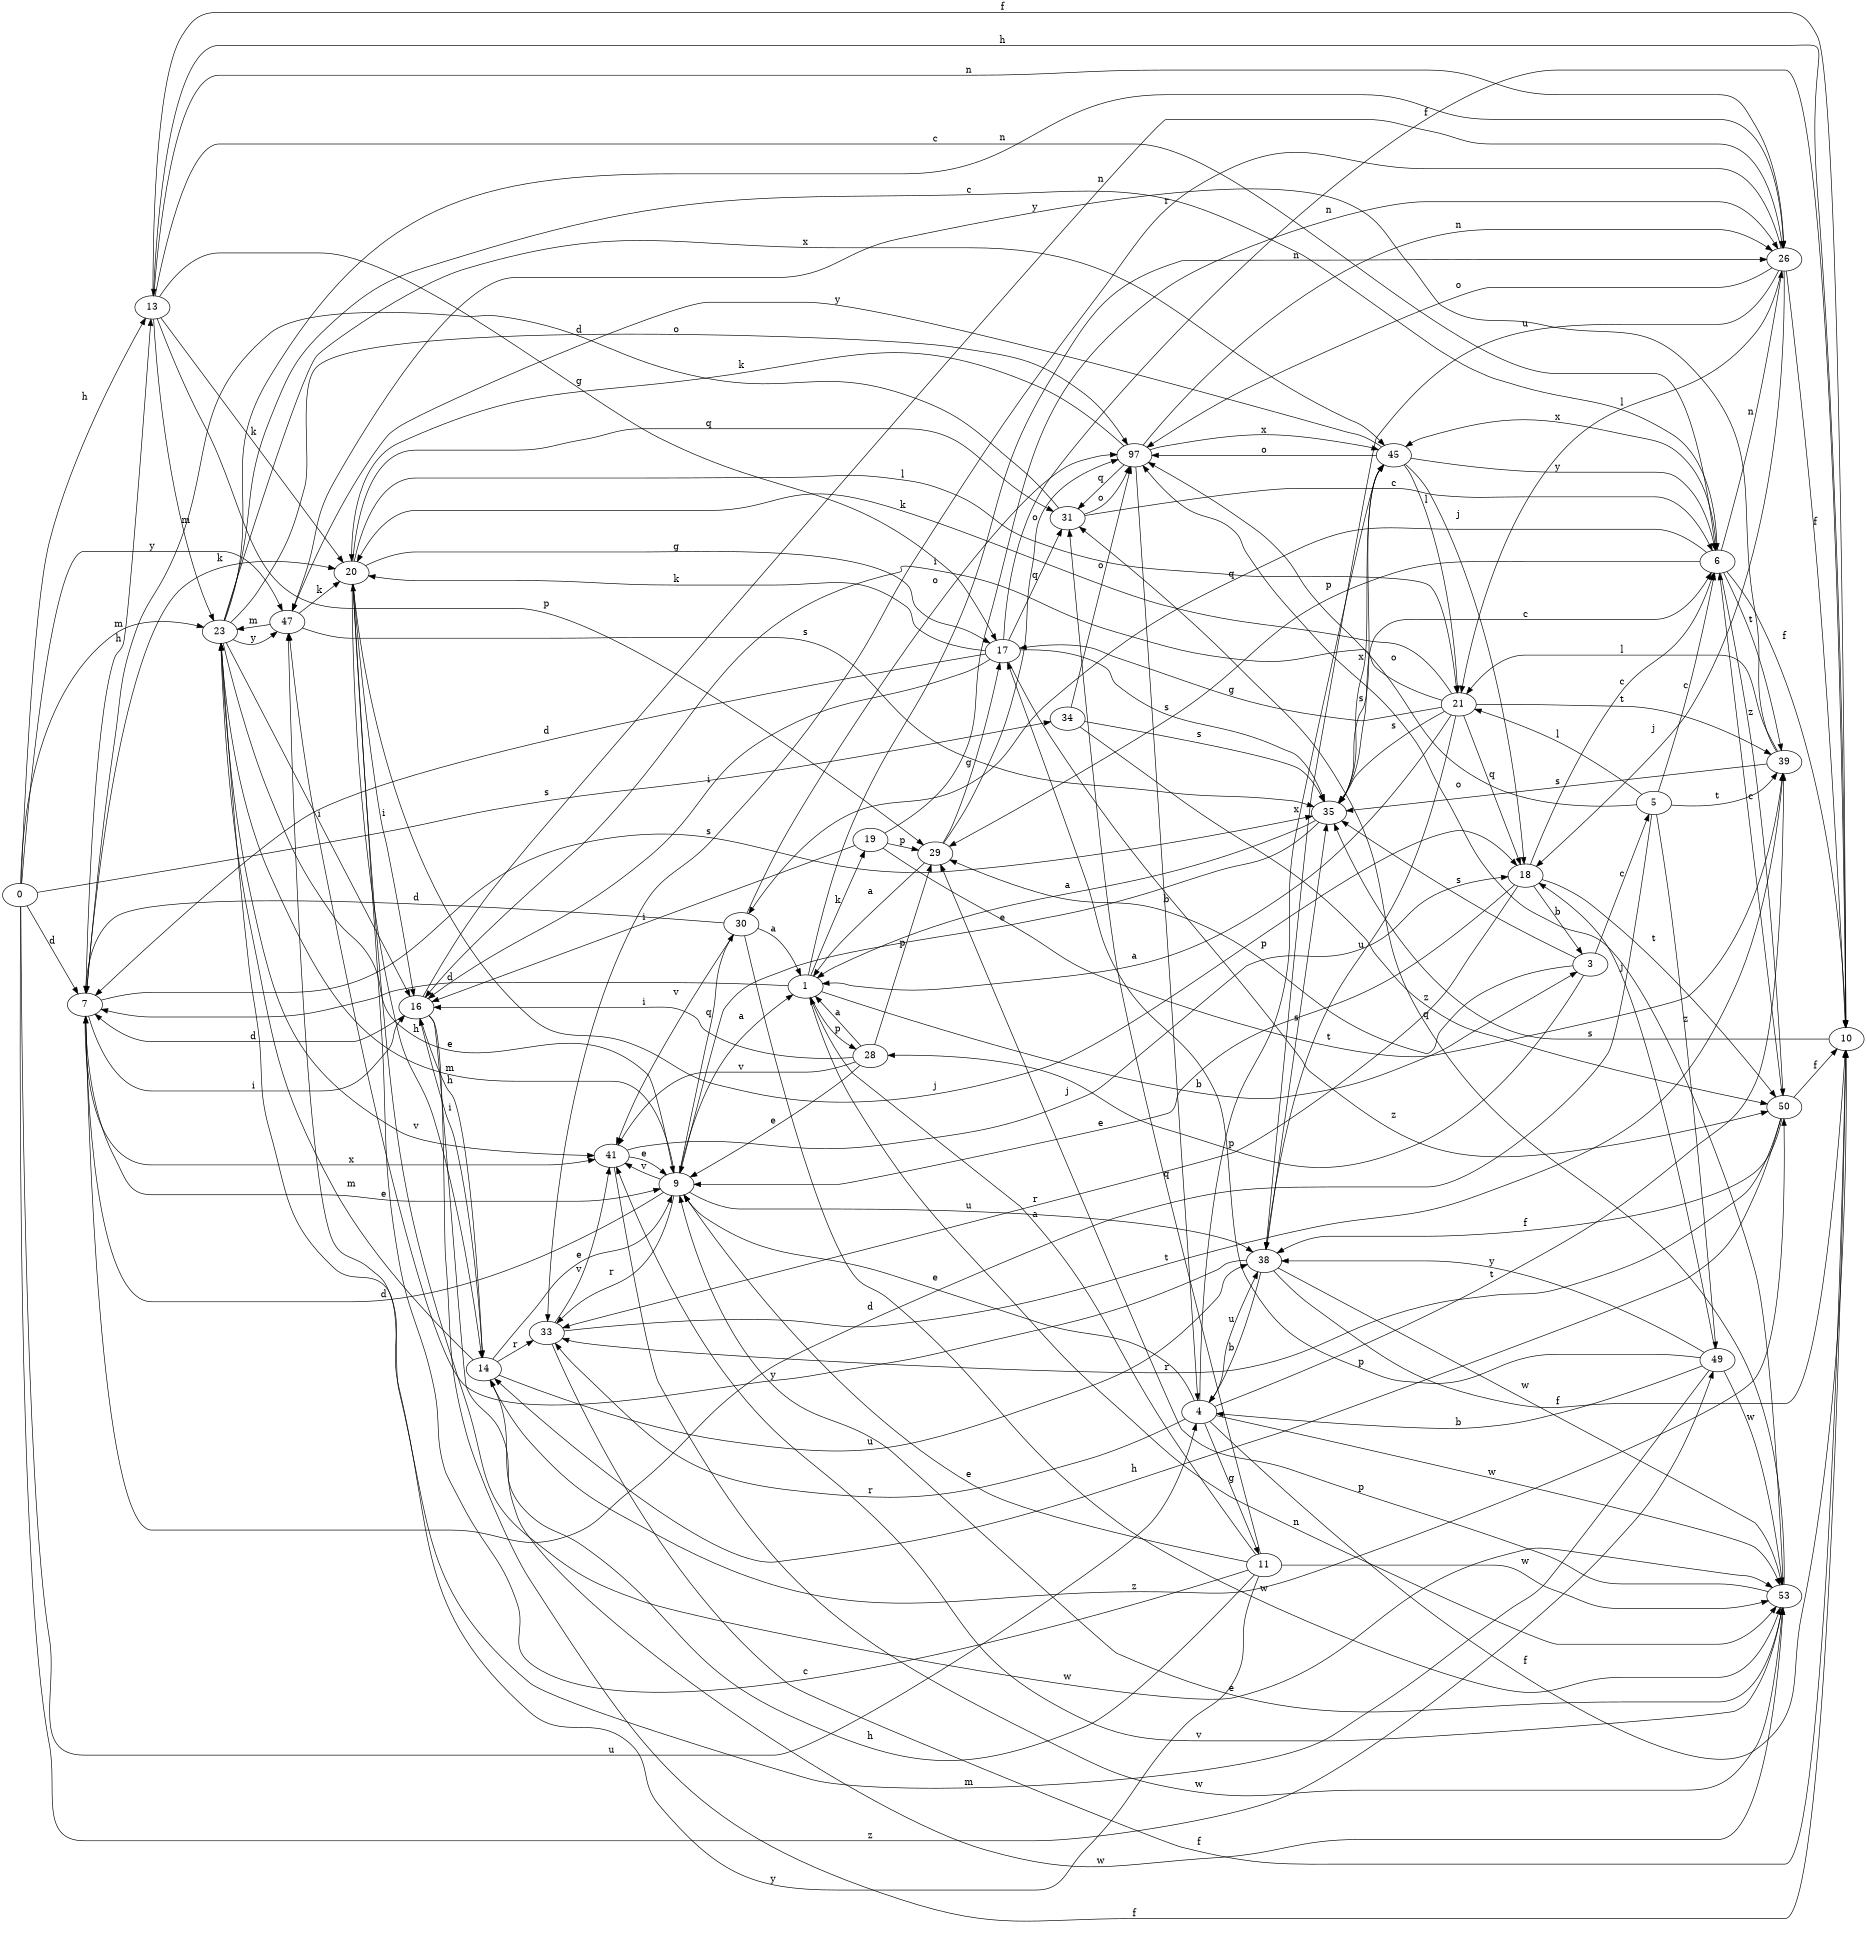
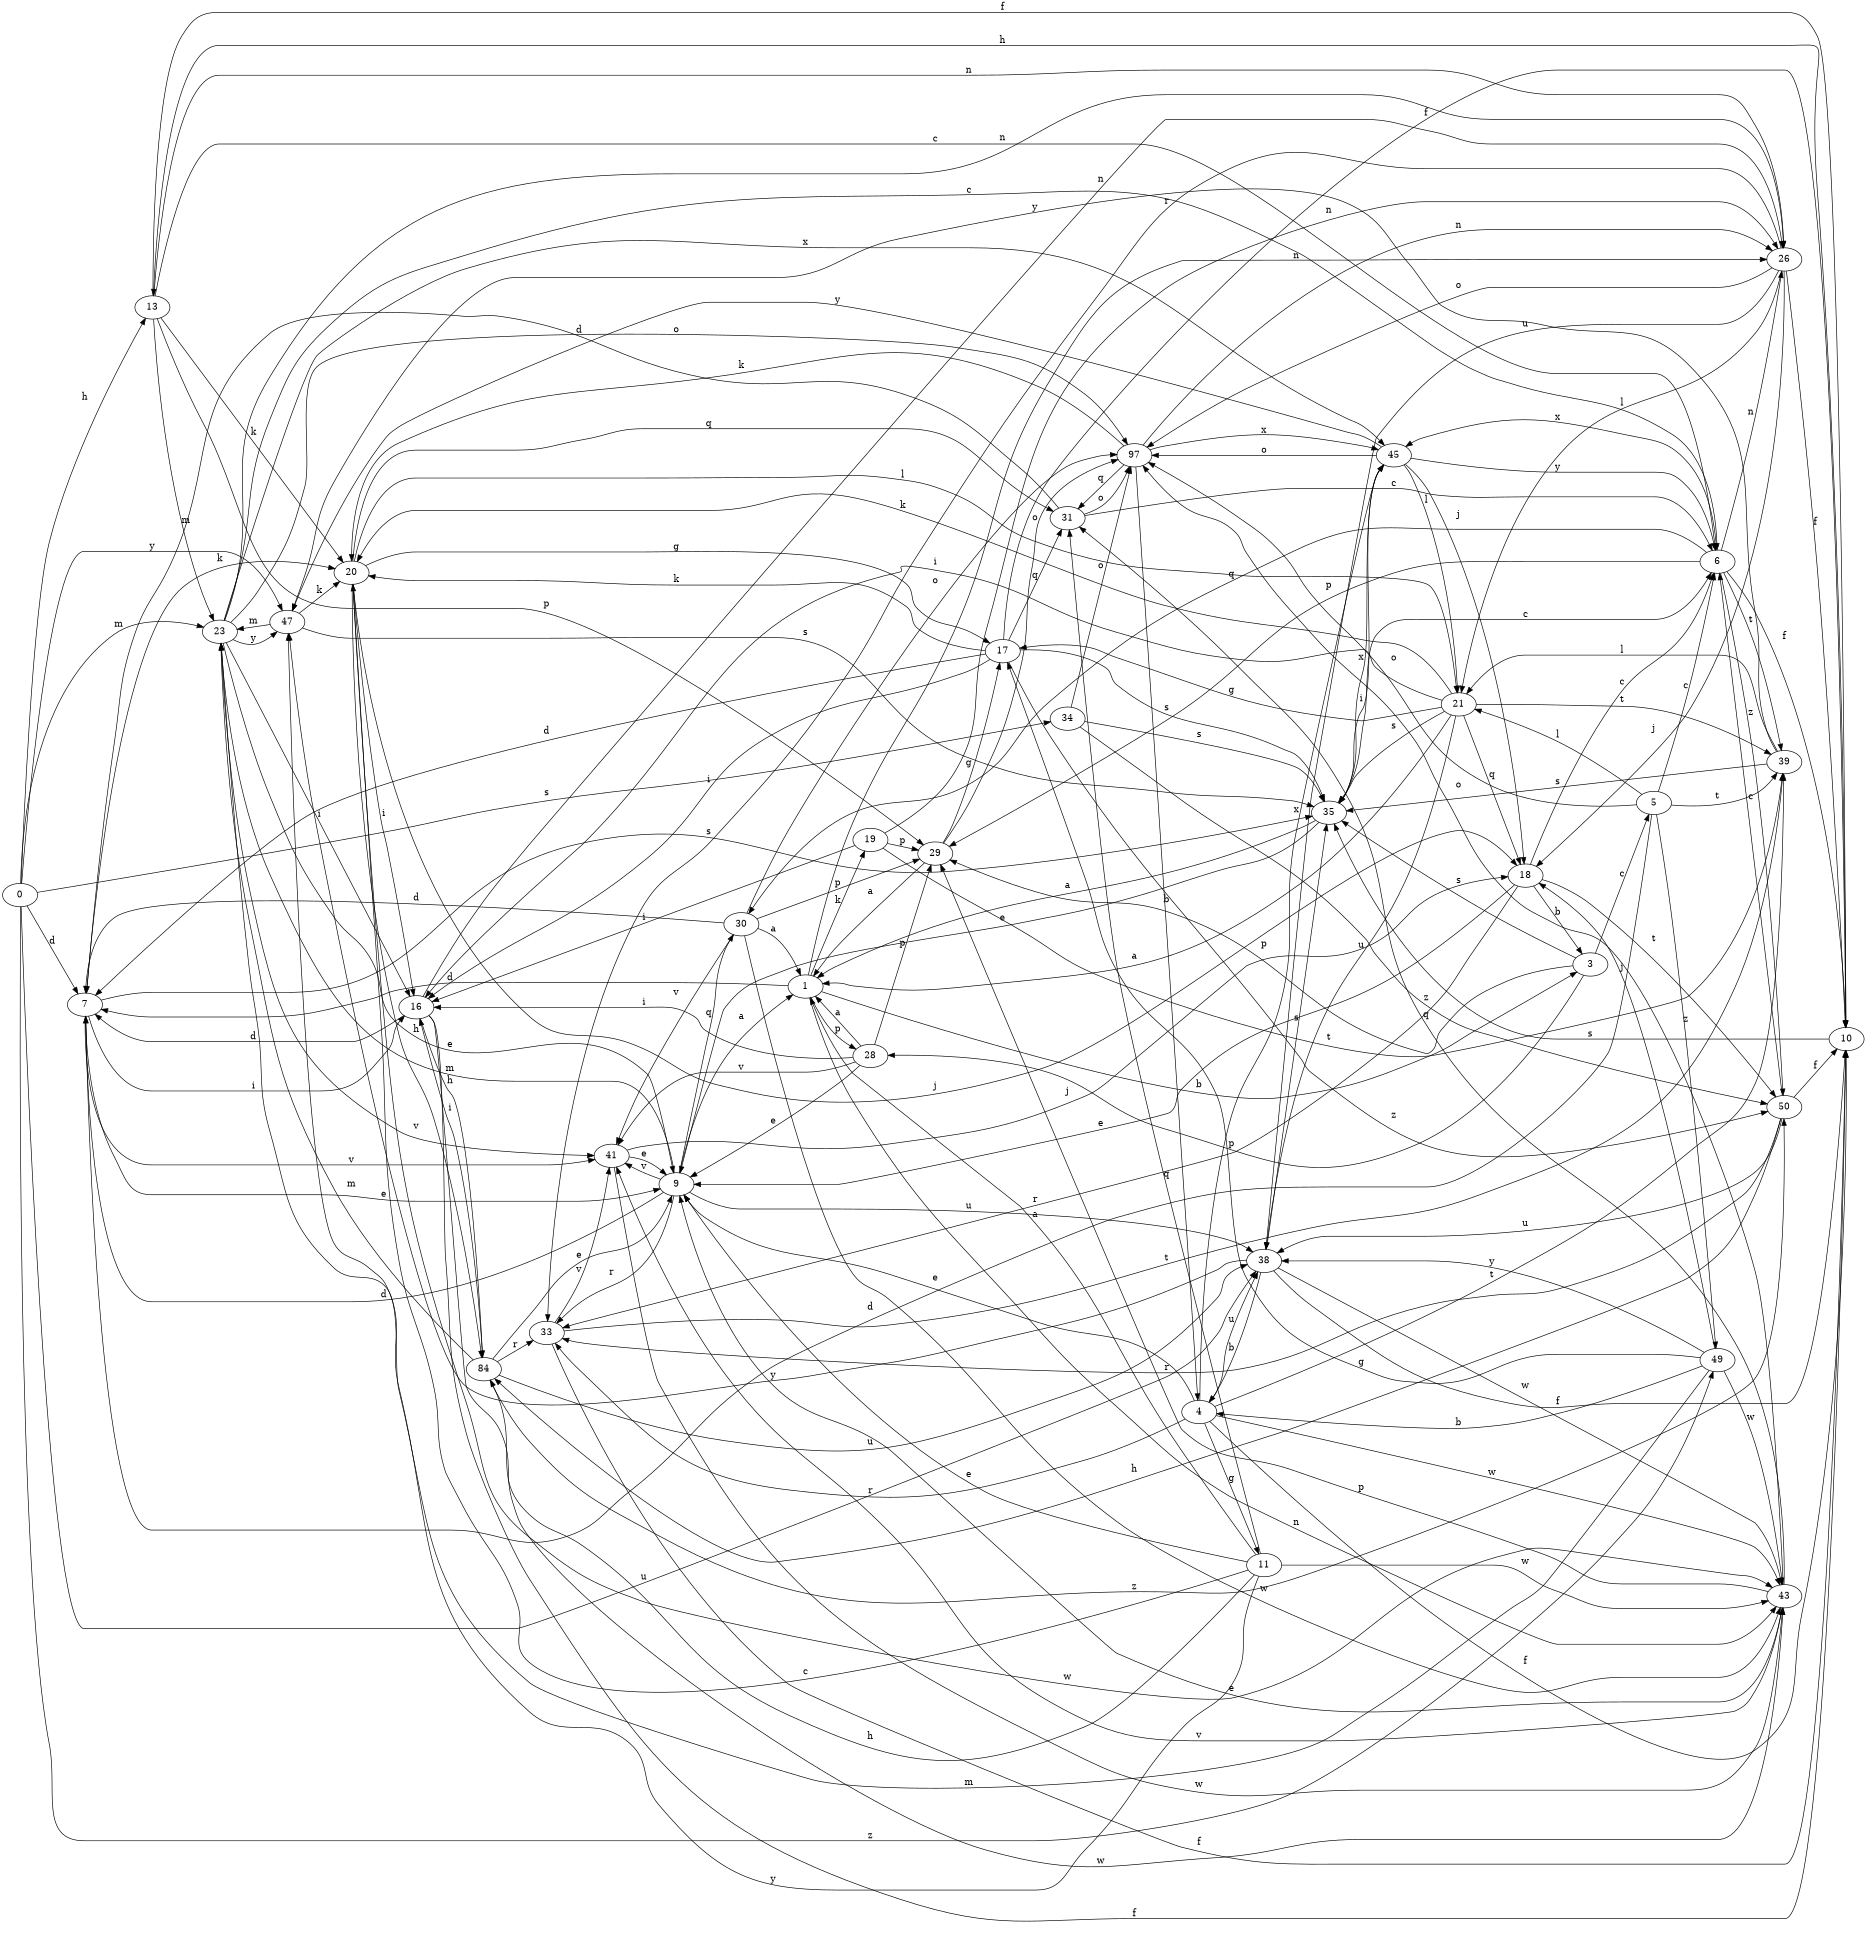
edge "13" -> "17": removed, label "g"
edge "7" -> "13": removed, label "h"
edge "45" -> "35": label "s" -> "i"
edge "30" -> "29": added, label "p"
edge "7" -> "41": label "x" -> "v"
edge "50" -> "38": label "f" -> "u"
edge "49" -> "17": label "p" -> "g"
node "14": label "14" -> "84"
node "53": label "53" -> "43"
edge "0" -> "4": now "0" -> "38"
